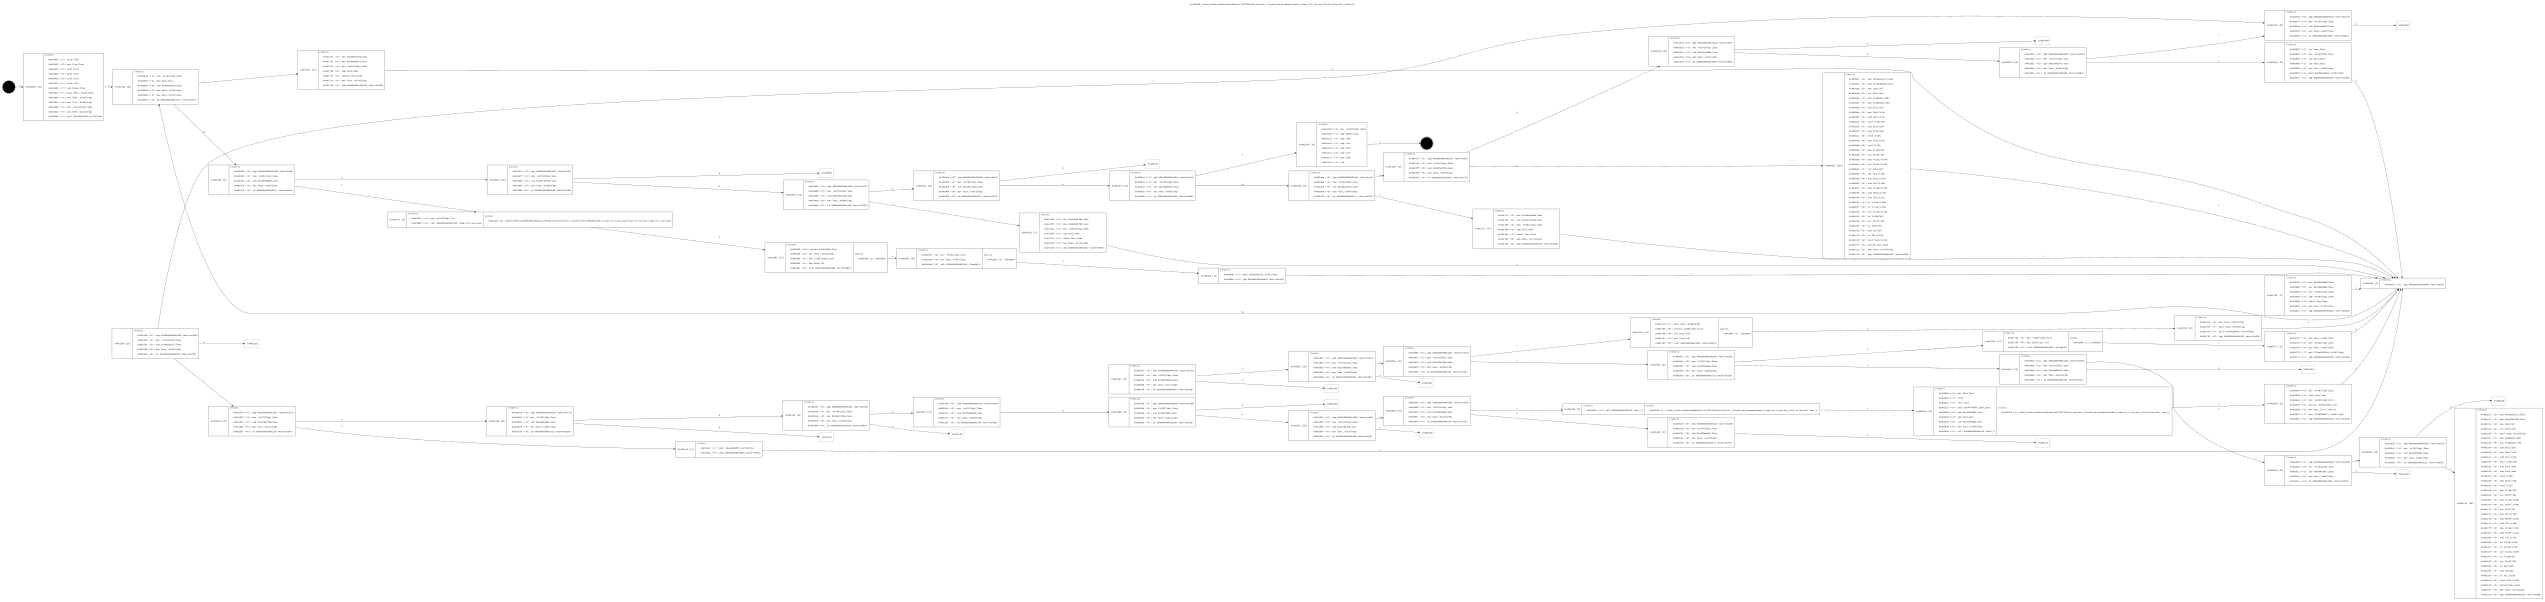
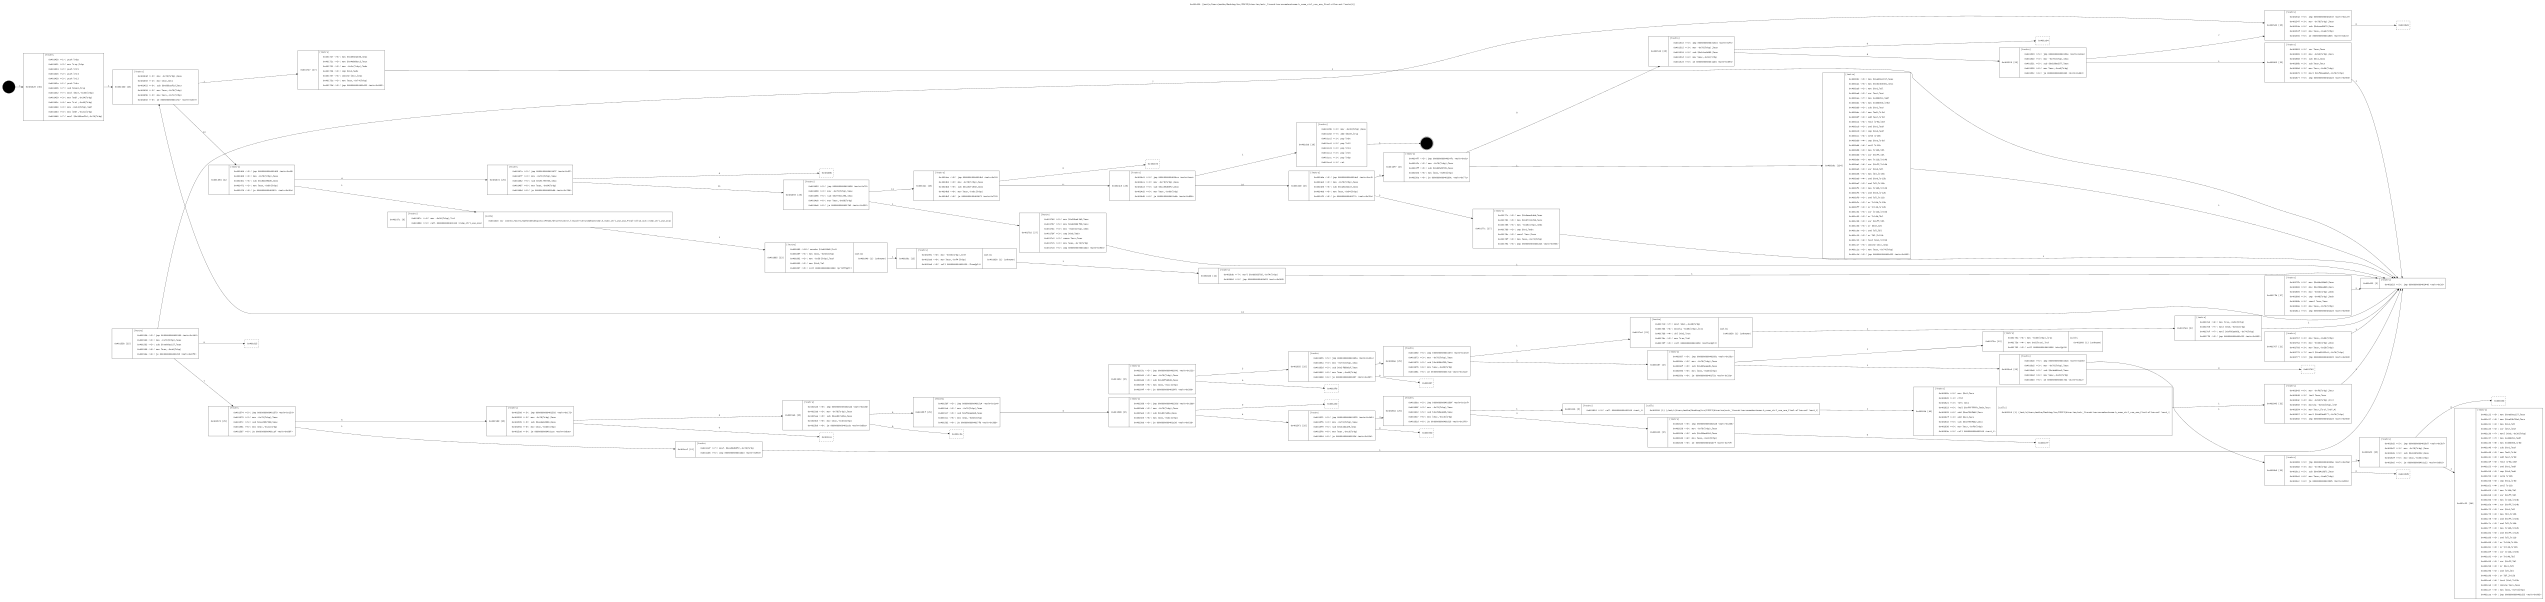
edge "0x40175a [13]" -> "0x401767 [21]": removed, label "1"
